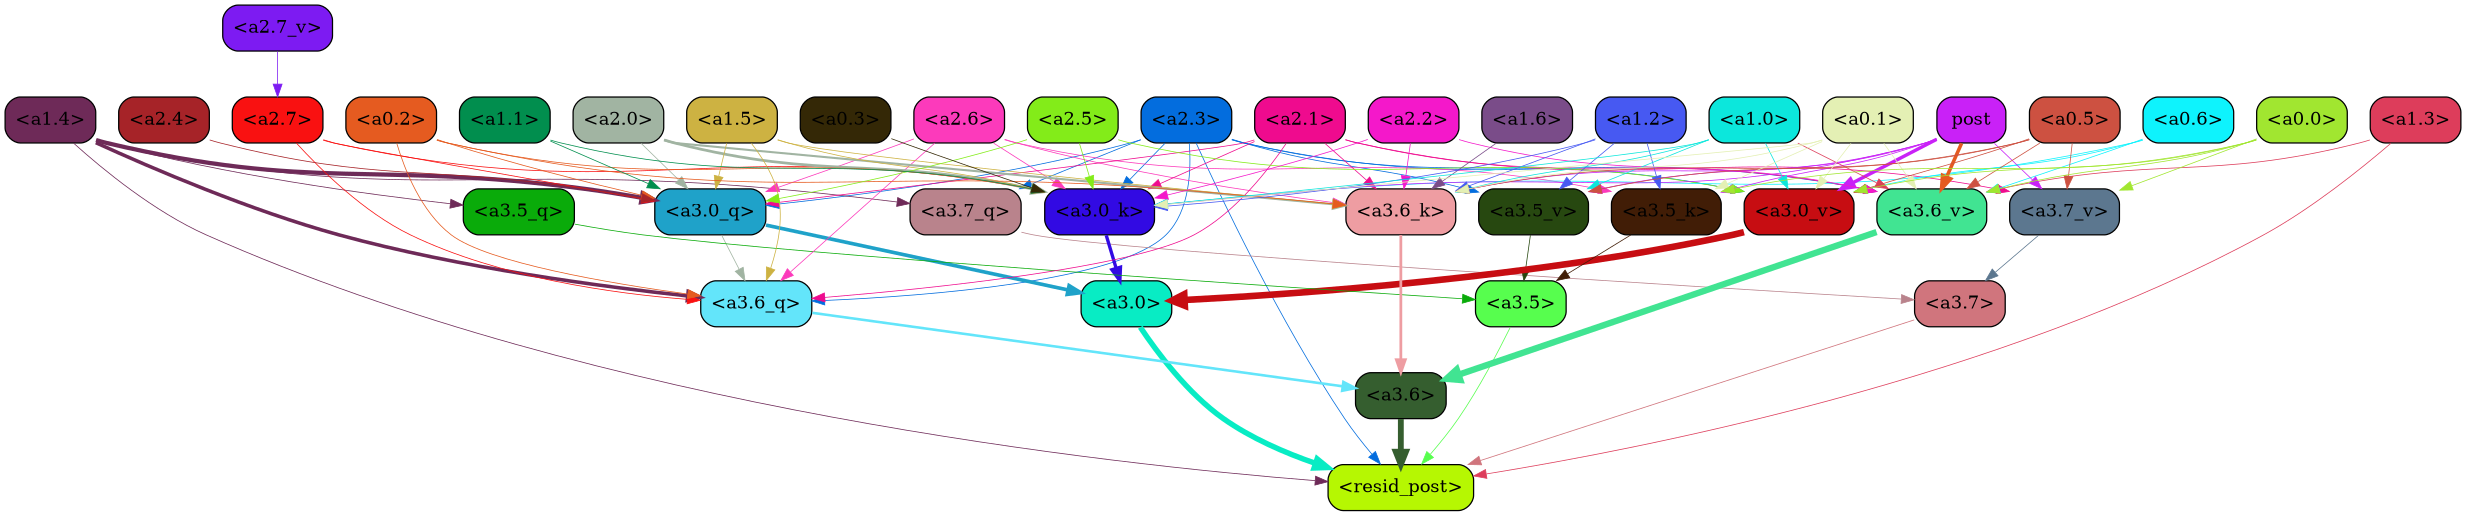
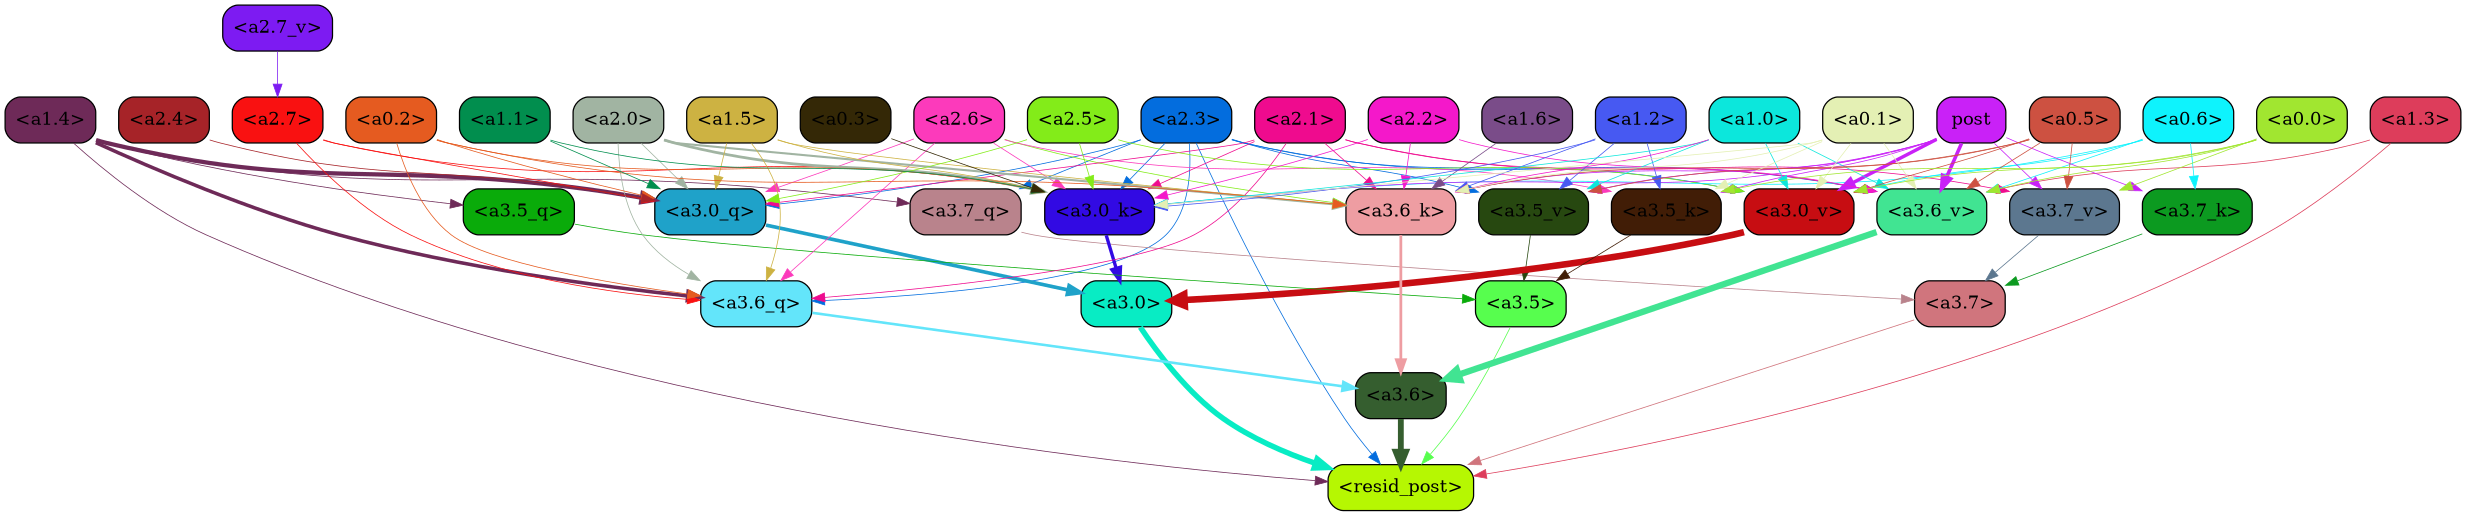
edge "<a1.0>" -> "<a3.6_v>": color #dd3d5b -> #0ce7dc
edge "post" -> "<a3.6_v>": color #e55b20 -> #c921f7
edge "<a1.0>" -> "<a3.6_k>": color #0ce7dc -> #f418ca
edge "<a2.6>" -> "<a3.6_k>": color #fc3abb -> #83ec19
node "<a3.7_k>": added
edge "<a3.0_q>" -> "<a3.6_q>": now "<a2.0>" -> "<a3.6_q>"
